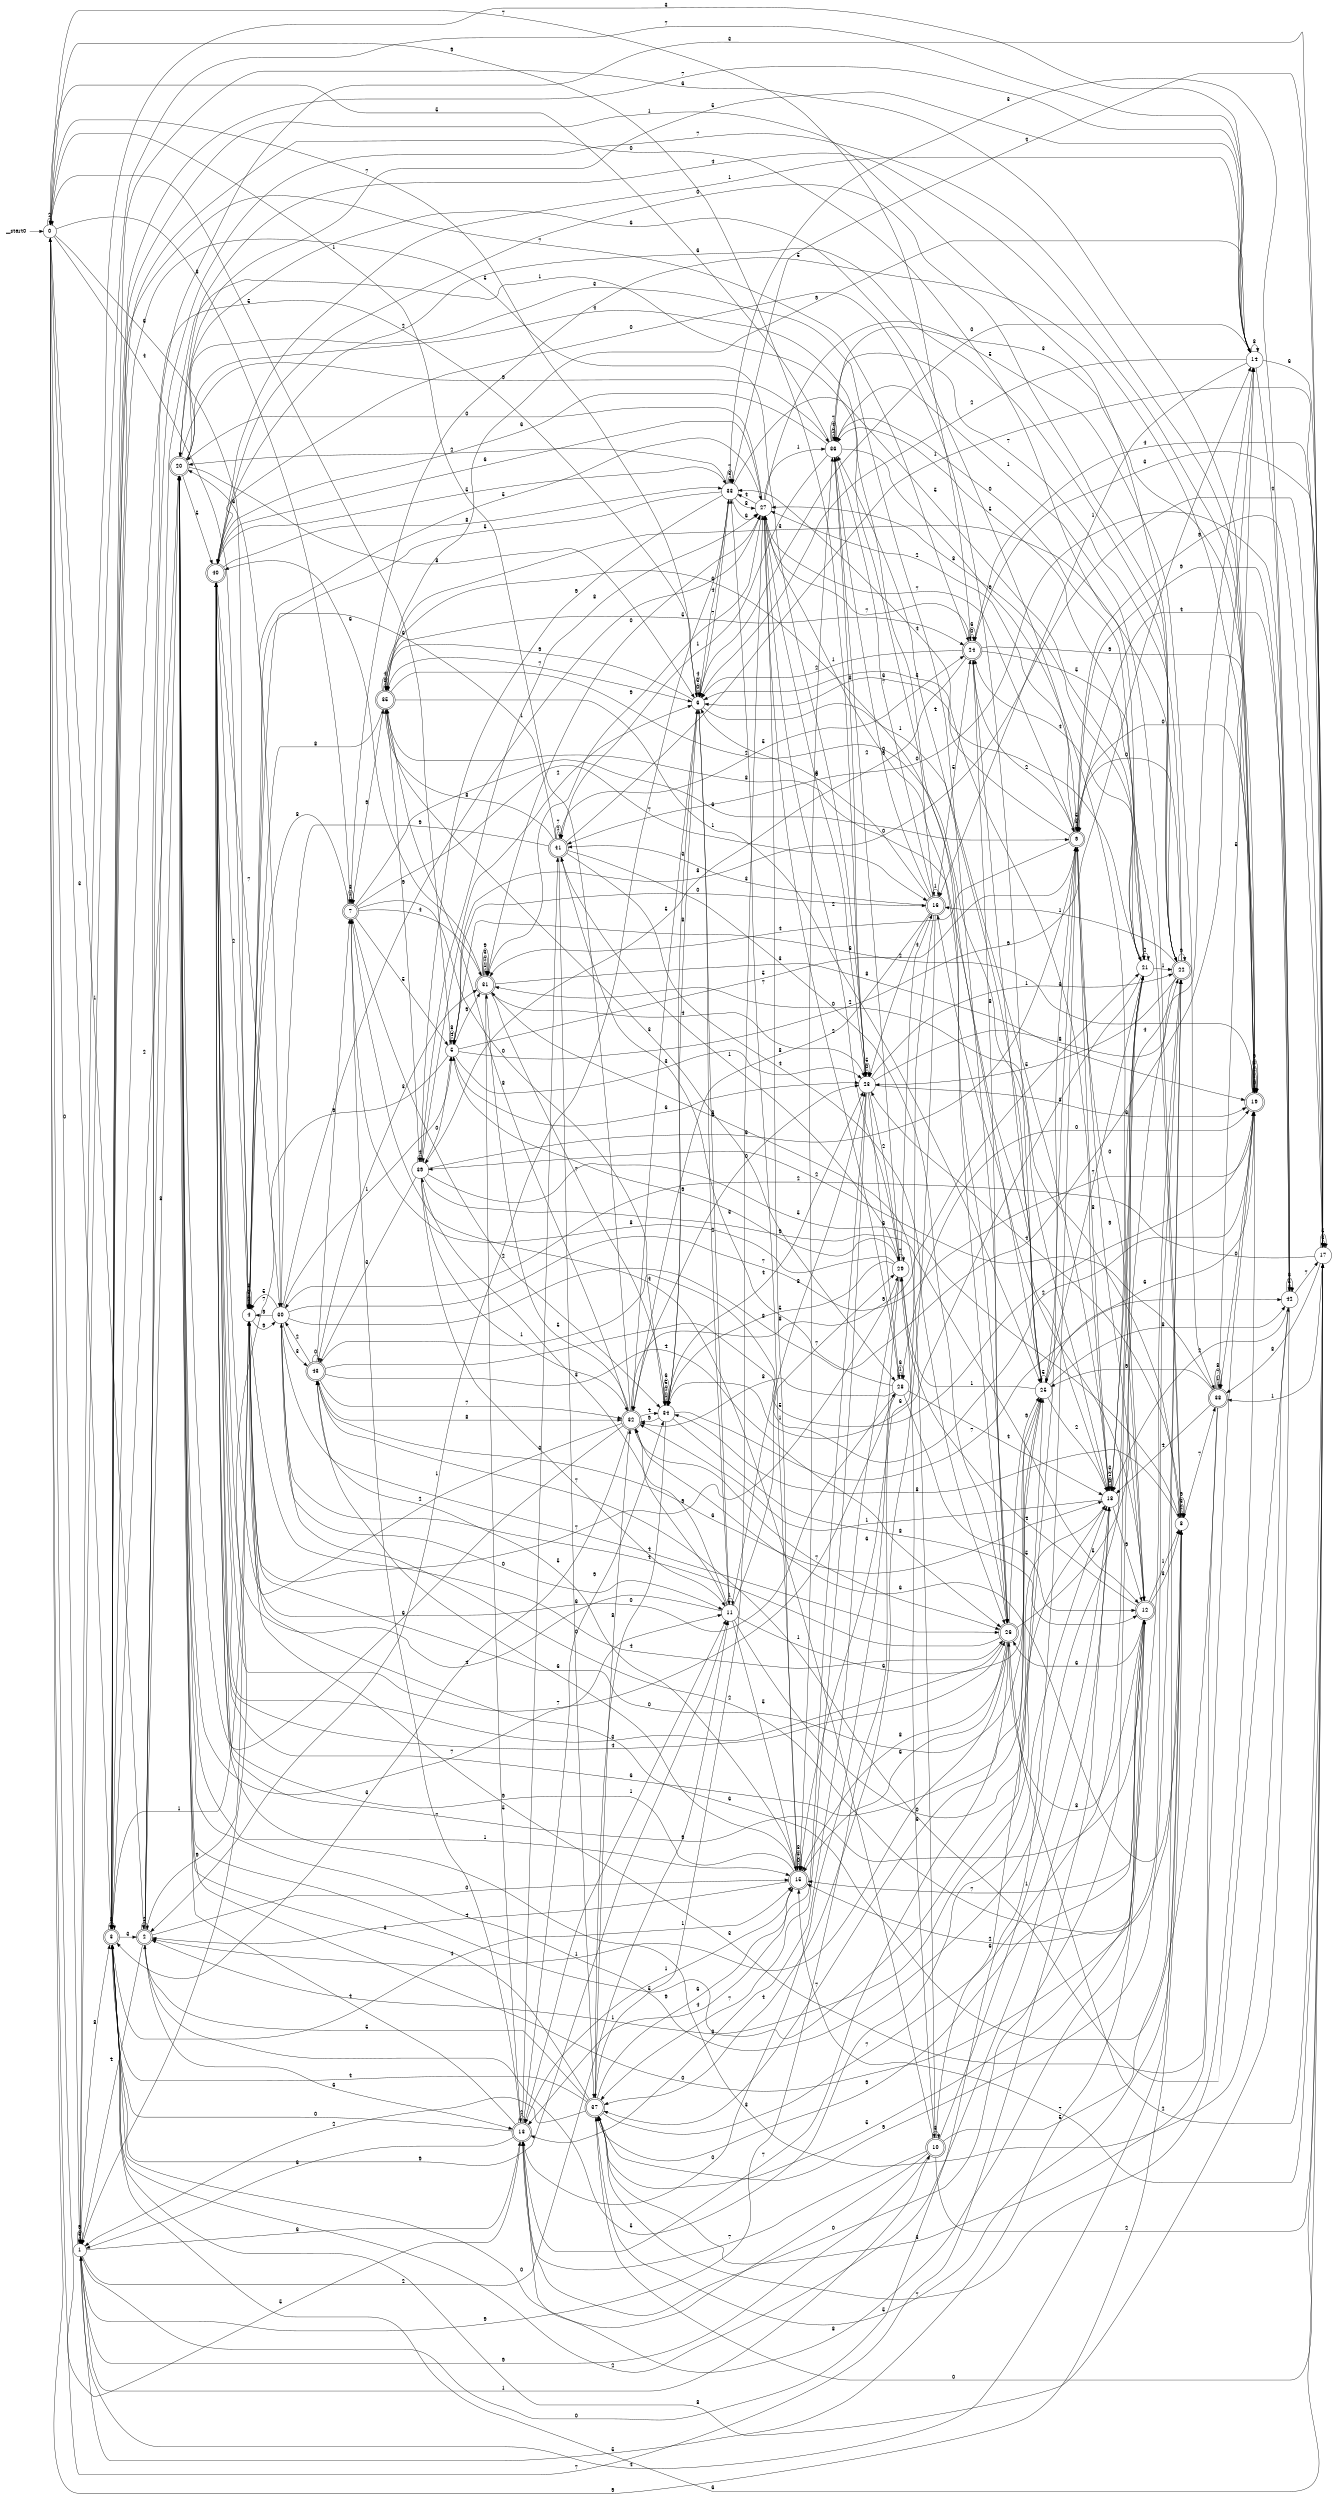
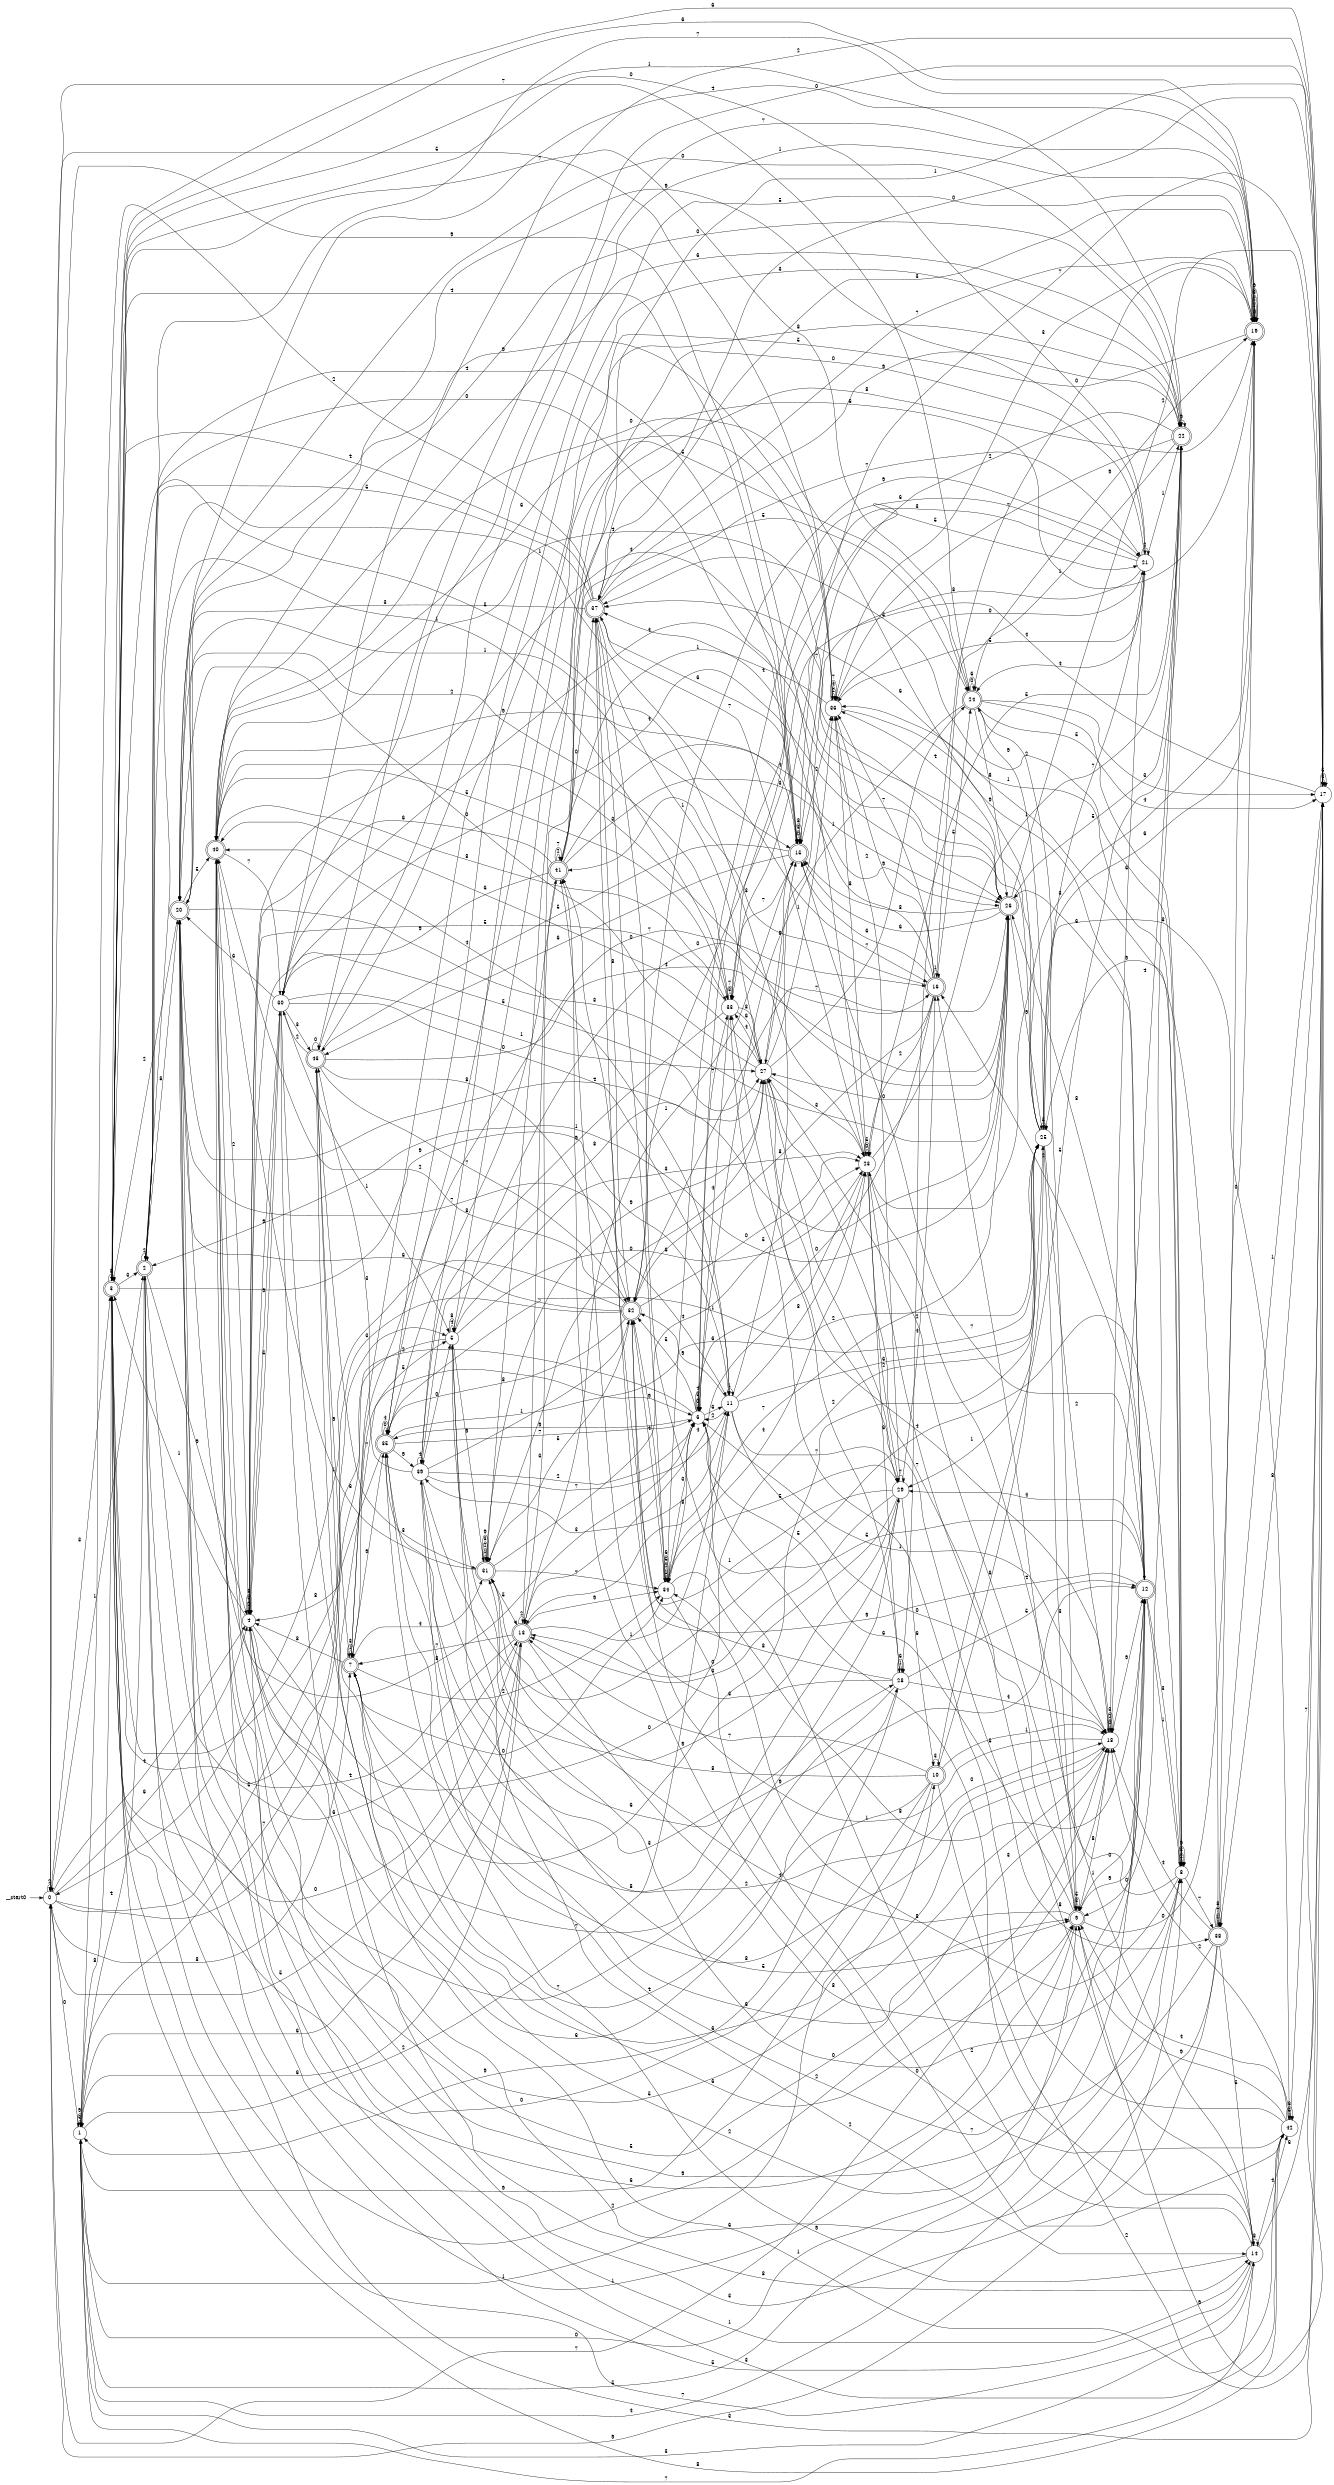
edge "17" -> "5": now "17" -> "43"
edge "24" -> "39": now "22" -> "39"
